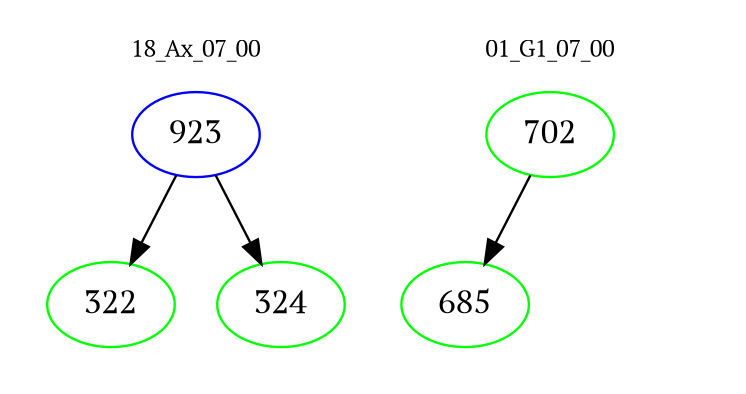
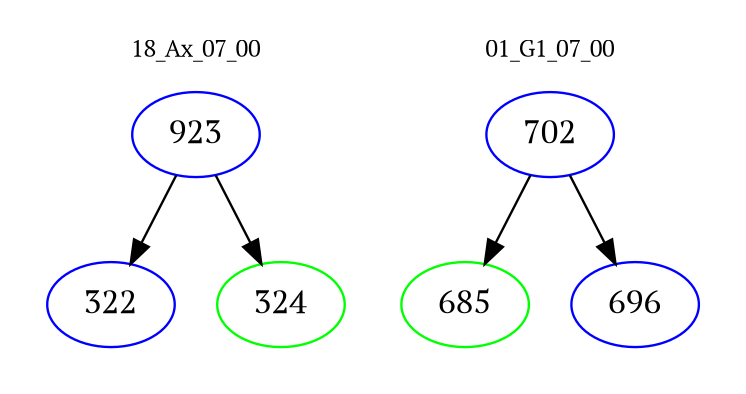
node "702": color green -> blue
node "322": color green -> blue
node "696": added
